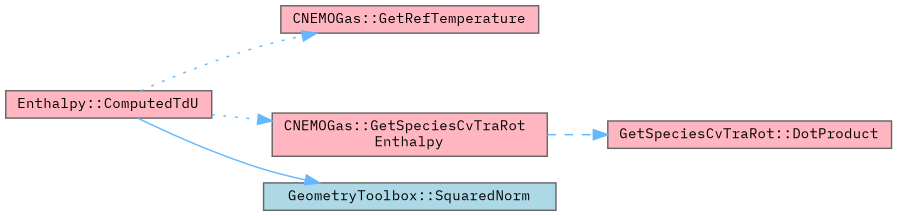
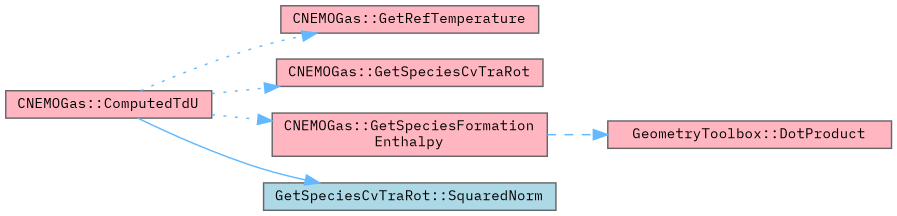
node "CNEMOGas::GetSpeciesCvTraRot": added
node "Enthalpy::ComputedTdU": label "Enthalpy::ComputedTdU" -> "CNEMOGas::ComputedTdU"
node "CNEMOGas::GetSpeciesCvTraRot Enthalpy": label "CNEMOGas::GetSpeciesCvTraRot Enthalpy" -> "CNEMOGas::GetSpeciesFormation Enthalpy"
node "GetSpeciesCvTraRot::DotProduct": label "GetSpeciesCvTraRot::DotProduct" -> "GeometryToolbox::DotProduct"
node "GeometryToolbox::SquaredNorm": label "GeometryToolbox::SquaredNorm" -> "GetSpeciesCvTraRot::SquaredNorm"
